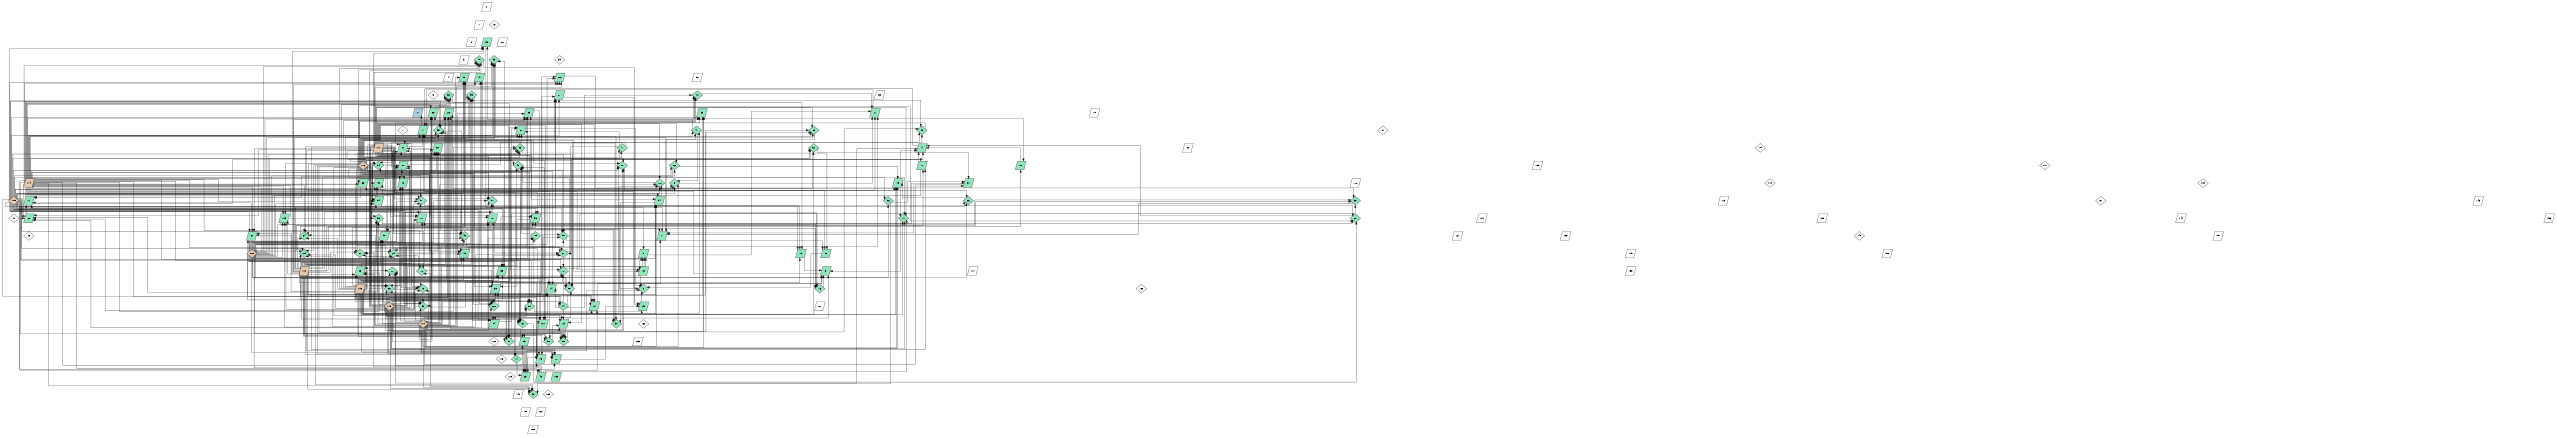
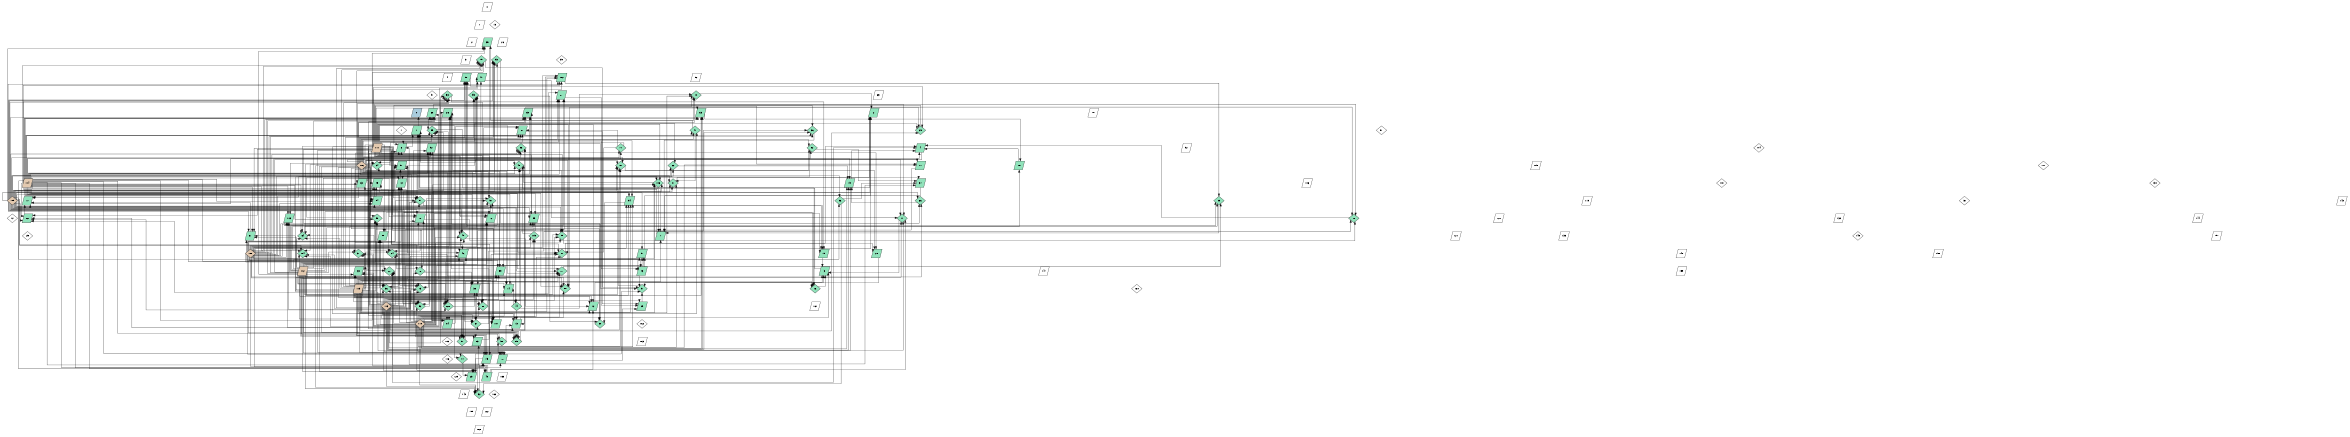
node "156": removed
node "165": fillcolor #91e3bb -> #ffffff
